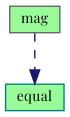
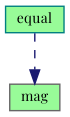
edge "mag" -> "equal": reversed
